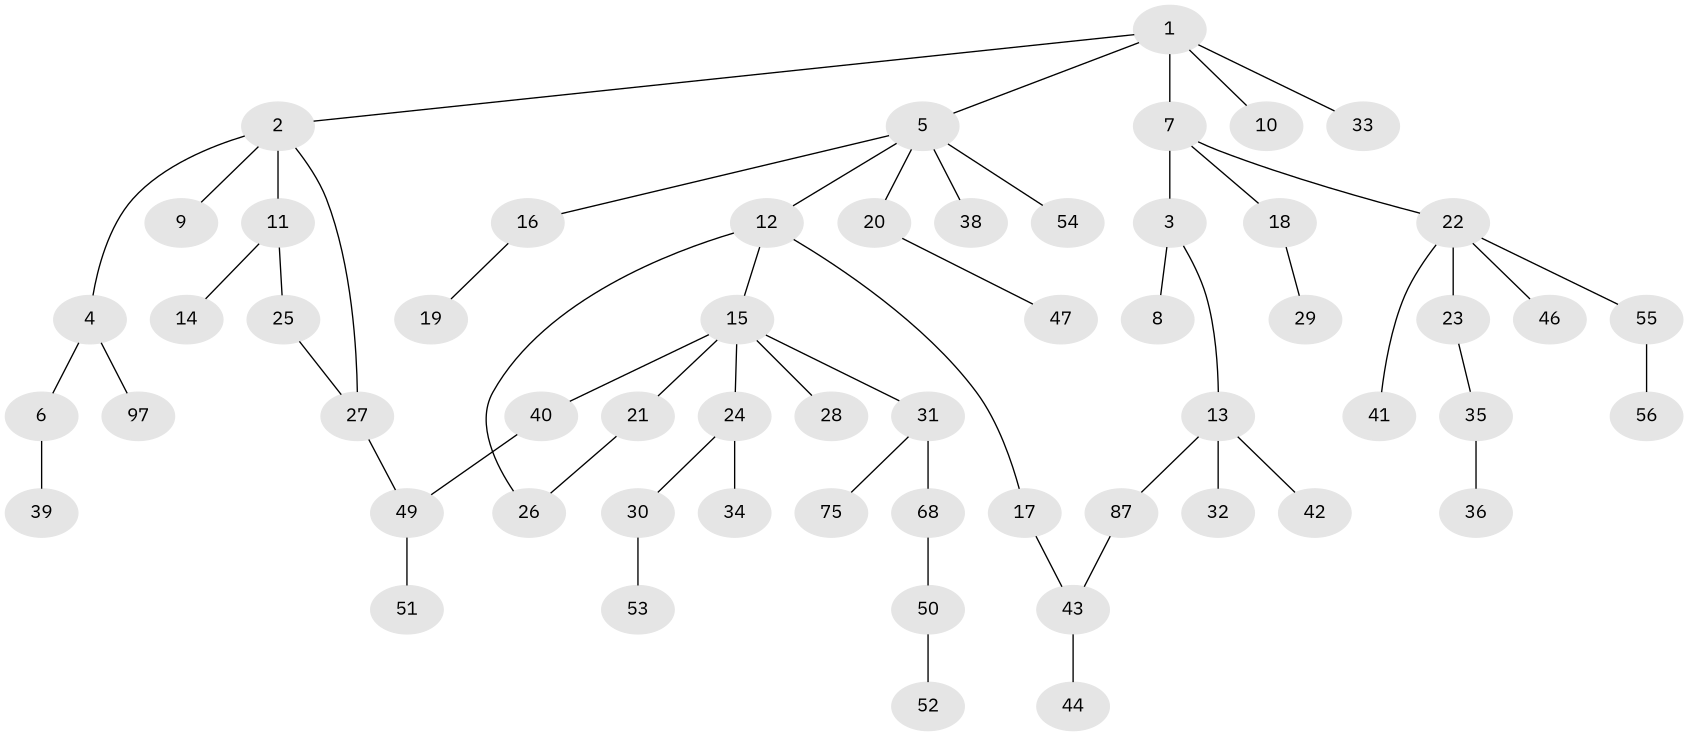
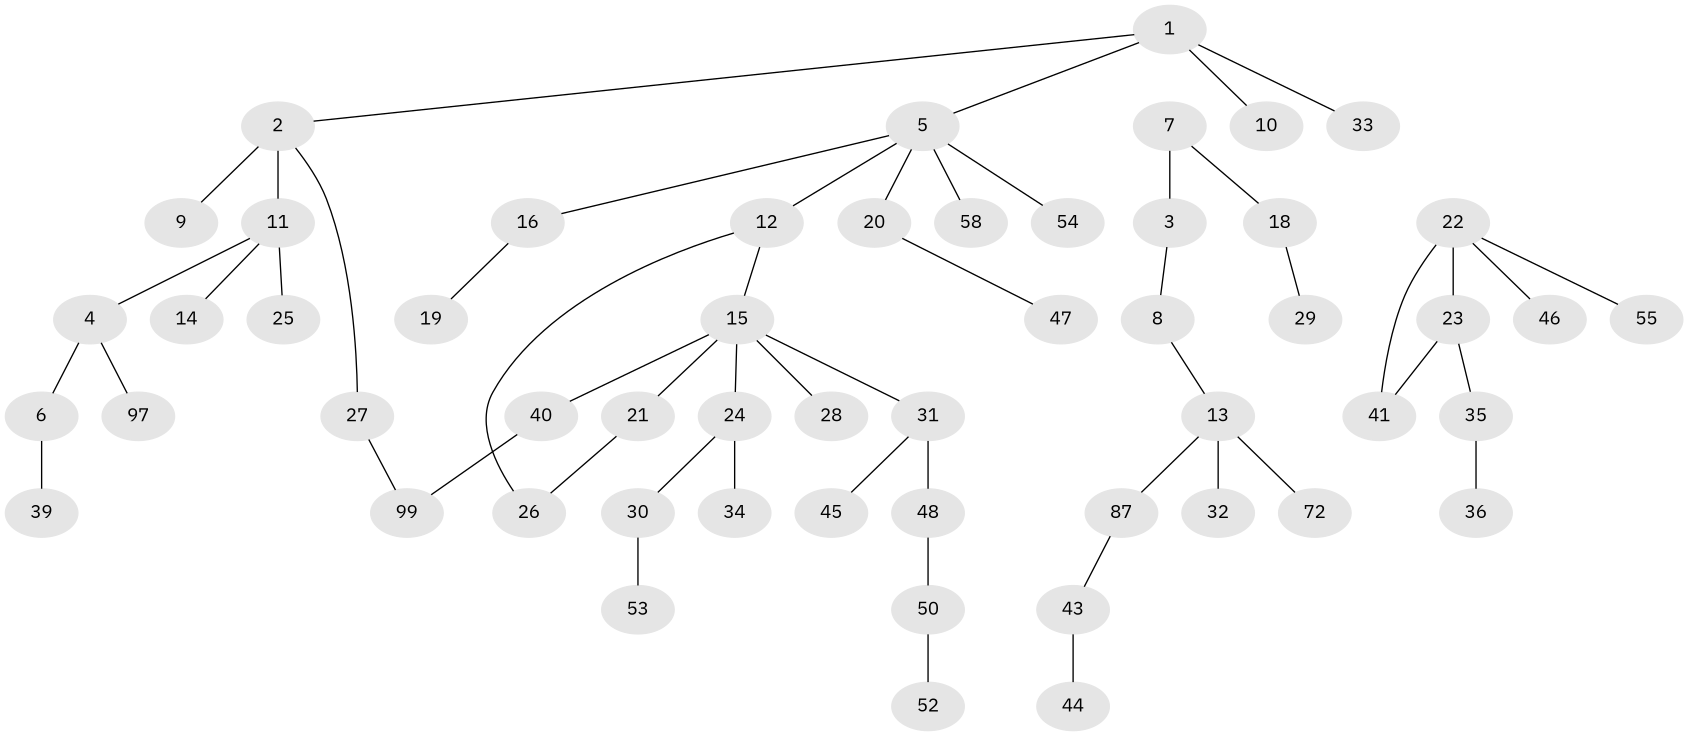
edge "1" -- "7": removed
edge "7" -- "22": removed
edge "2" -- "4": now "11" -- "4"
node "38": label "38" -> "58"
edge "3" -- "13": now "8" -- "13"
edge "25" -- "27": removed
edge "23" -- "41": added
node "56": removed
node "49": label "49" -> "99"
node "75": label "75" -> "45"
node "68": label "68" -> "48"
node "17": removed
node "42": label "42" -> "72"
node "51": removed
